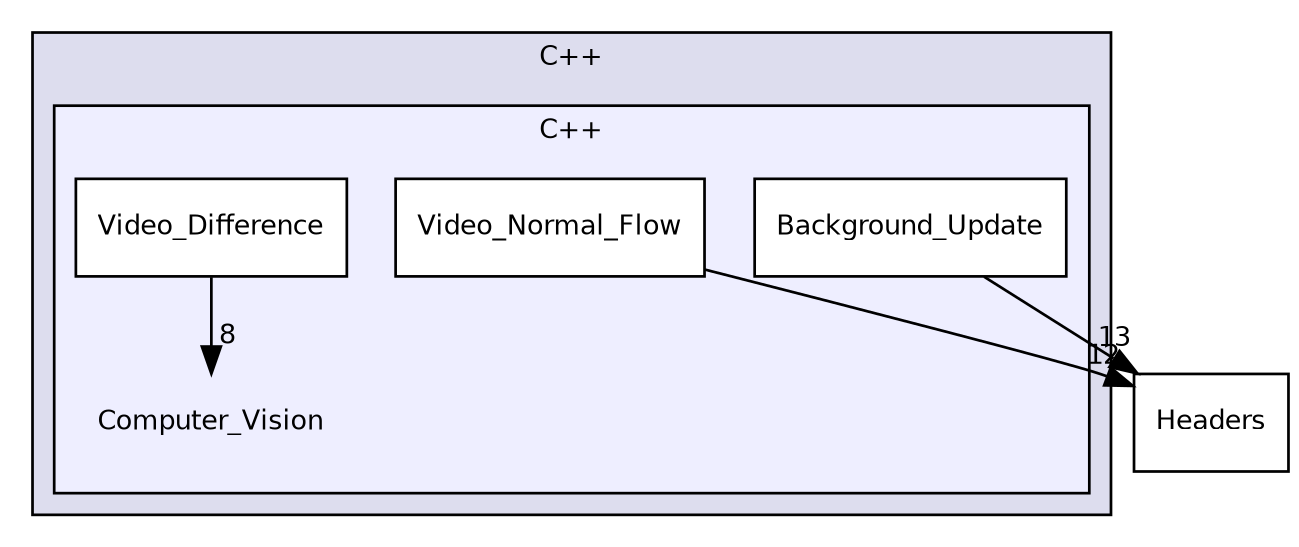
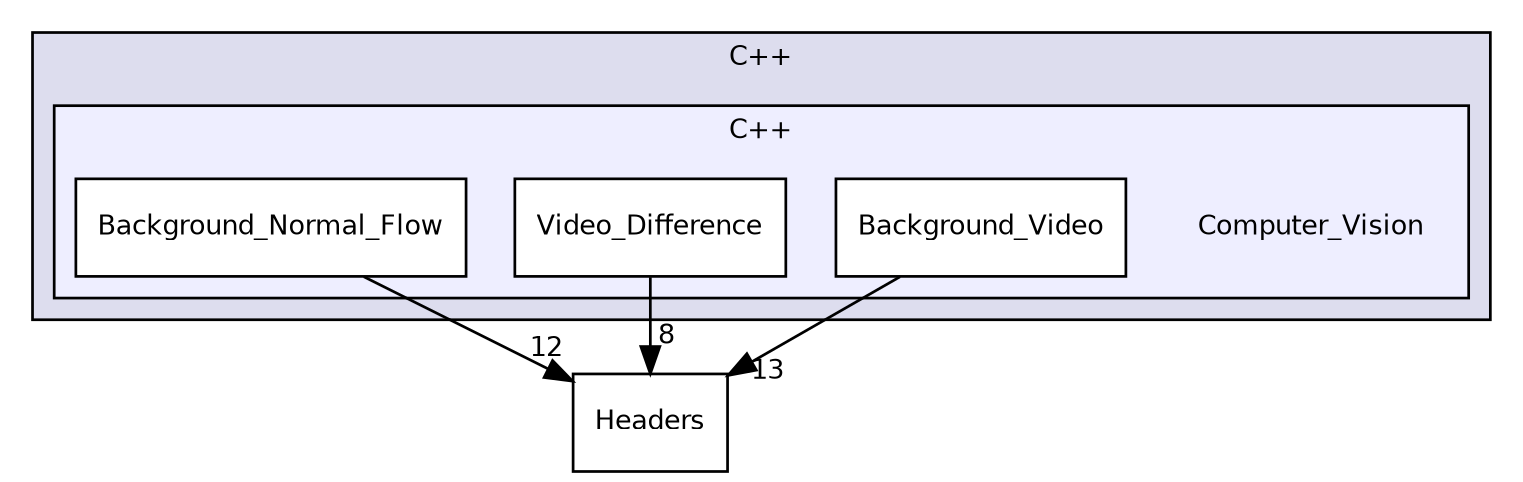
node "Video_Normal_Flow": label "Video_Normal_Flow" -> "Background_Normal_Flow"
node "Background_Update": label "Background_Update" -> "Background_Video"
edge "Video_Difference" -> "Computer_Vision": now "Video_Difference" -> "Headers"
